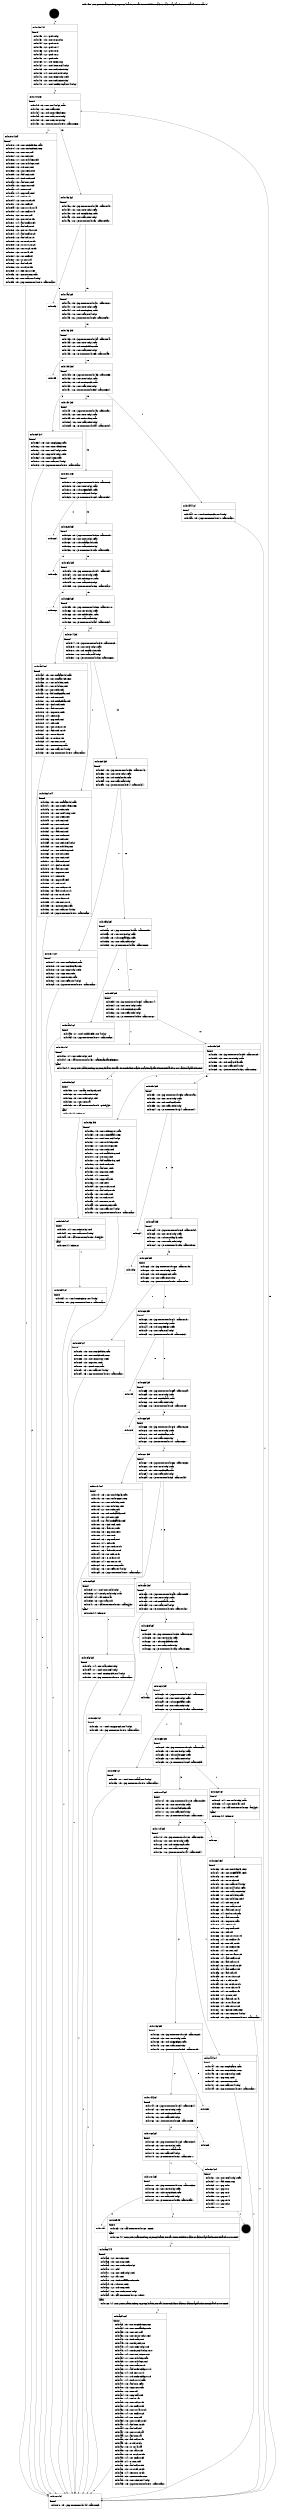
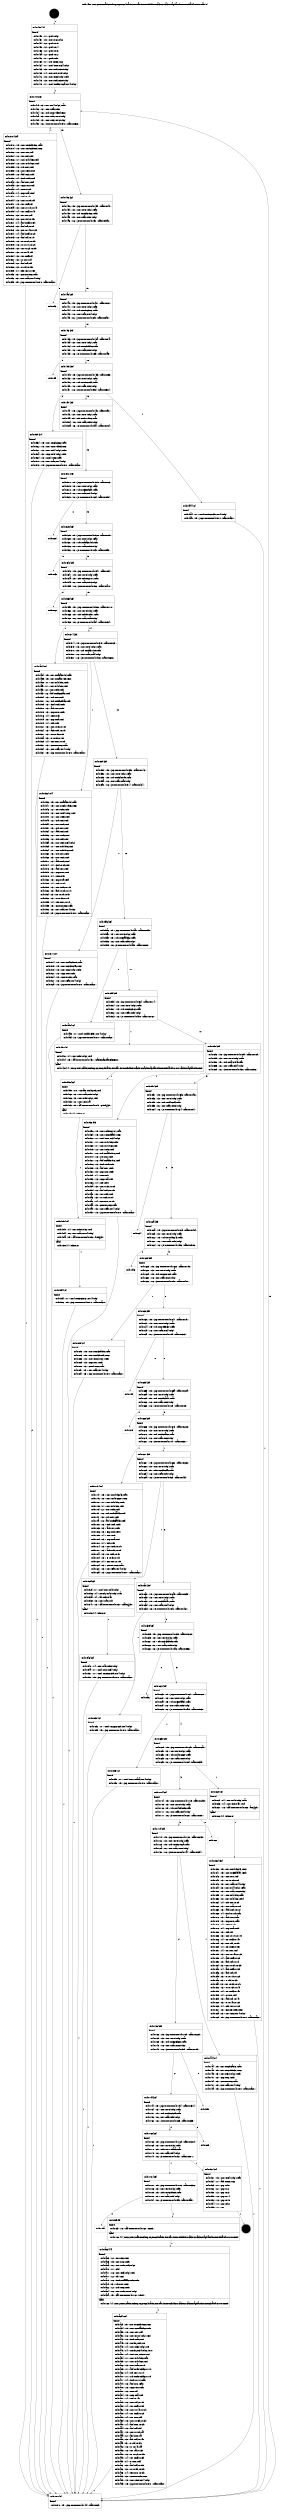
edge "0x40147f [23]" -> "0x401978 [134]": reversed
